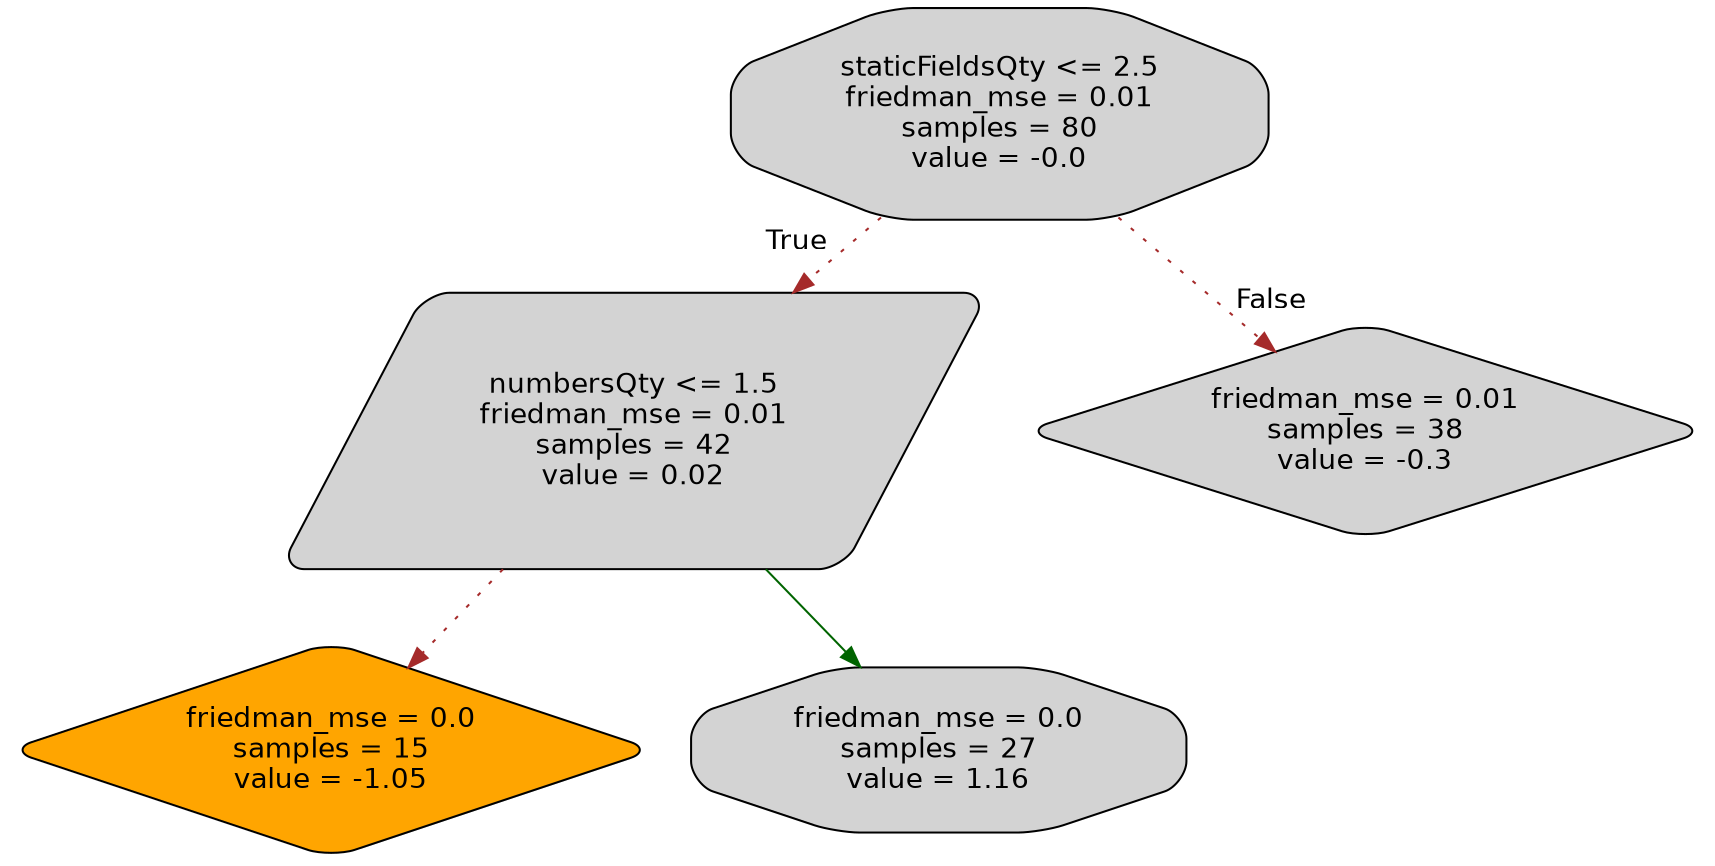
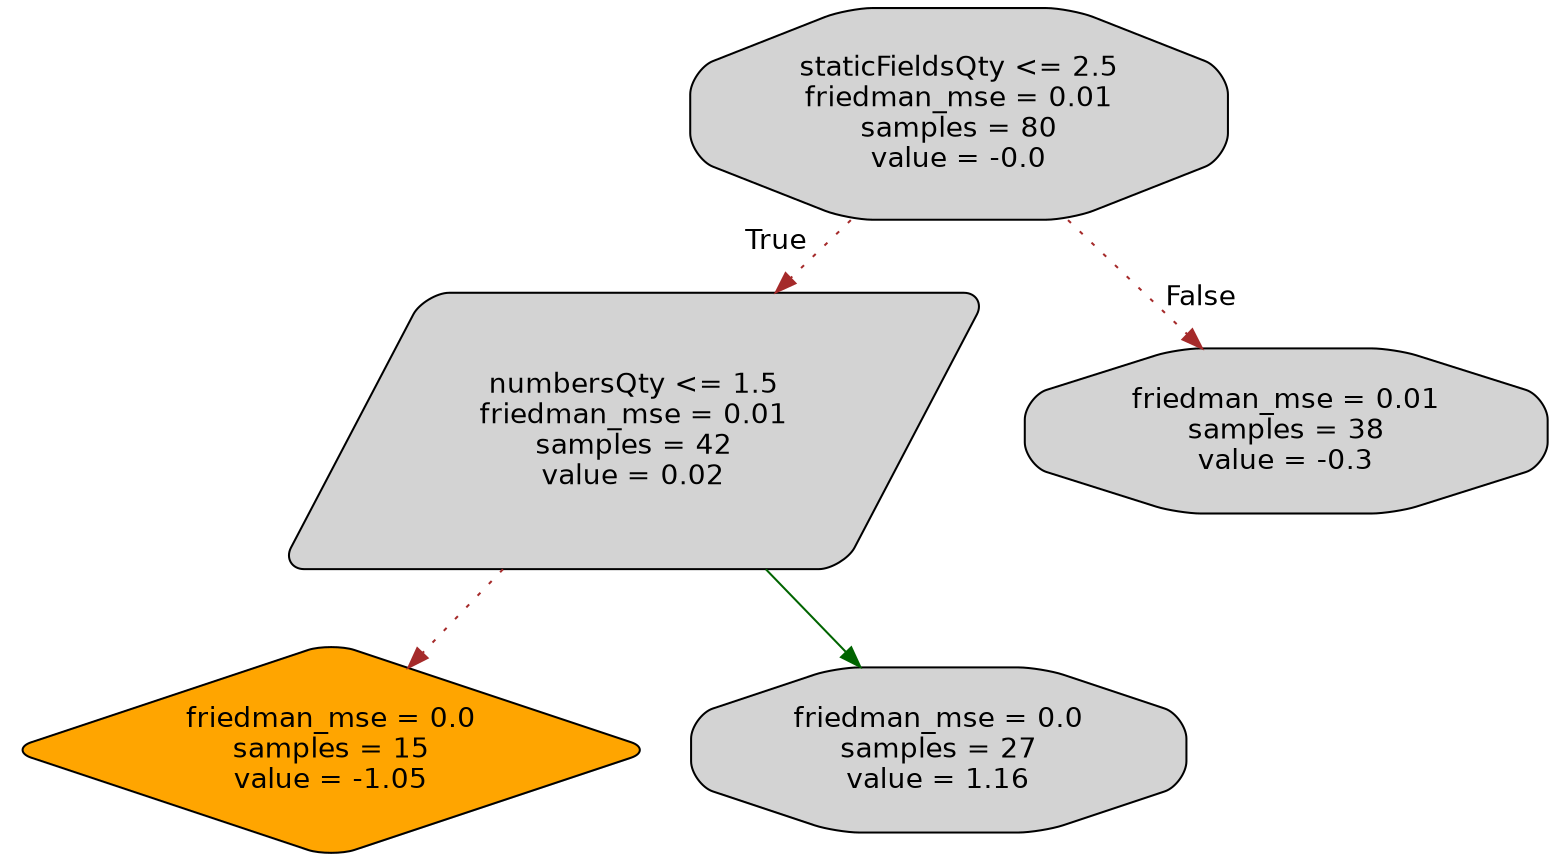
node "friedman_mse = 0.01 samples = 38 value = -0.3": shape diamond -> octagon
